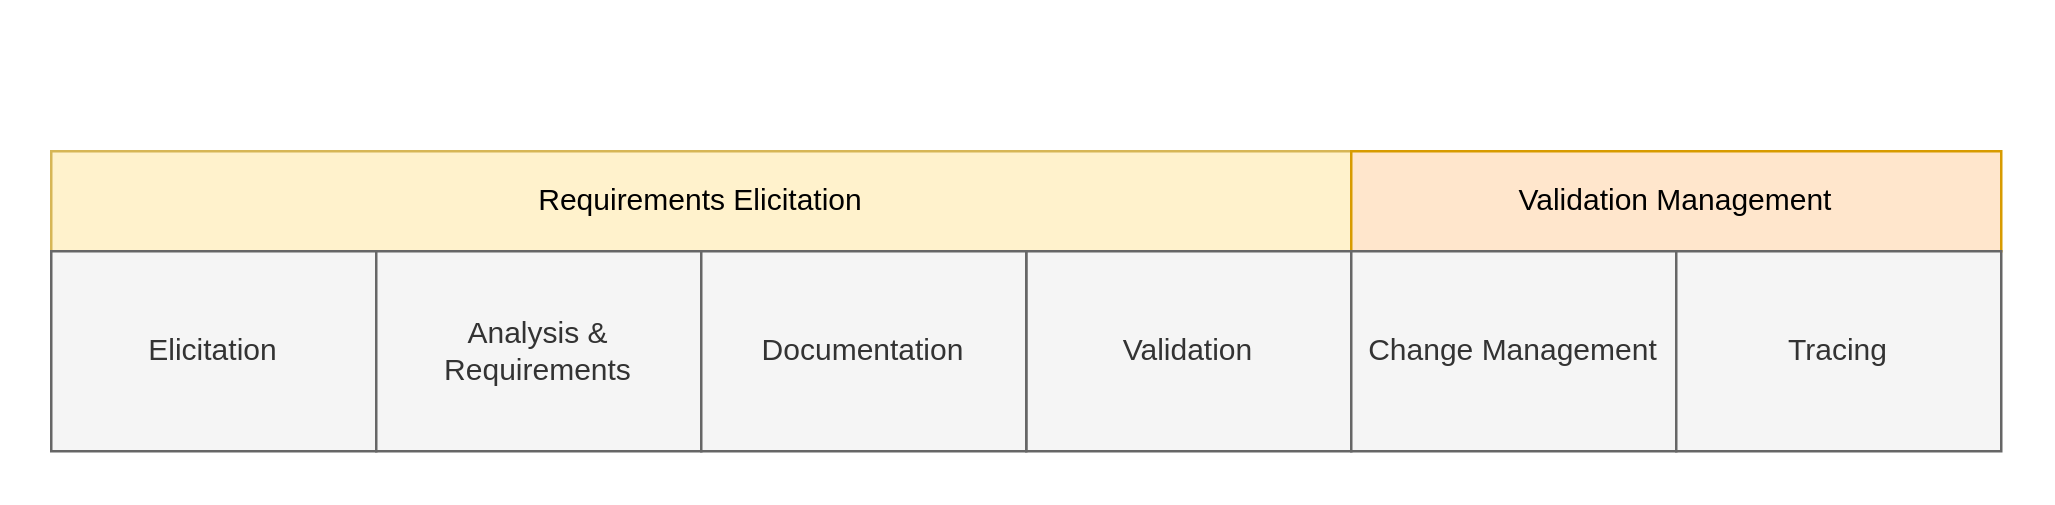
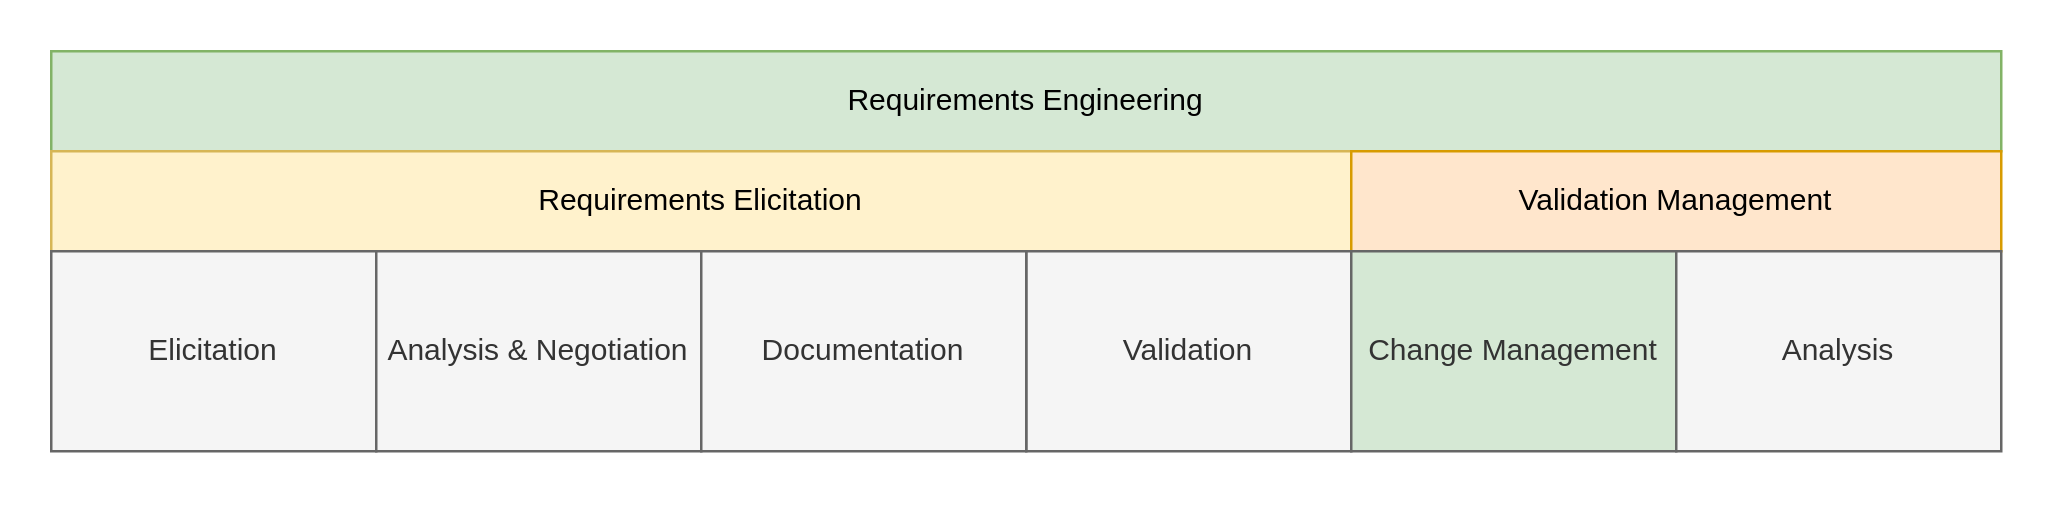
node "Requirements Engineering": added
node "Analysis & Requirements": label "Analysis & Requirements" -> "Analysis & Negotiation"
node "Change Management": fillcolor #f5f5f5 -> #d5e8d4
node "Tracing": label "Tracing" -> "Analysis"
